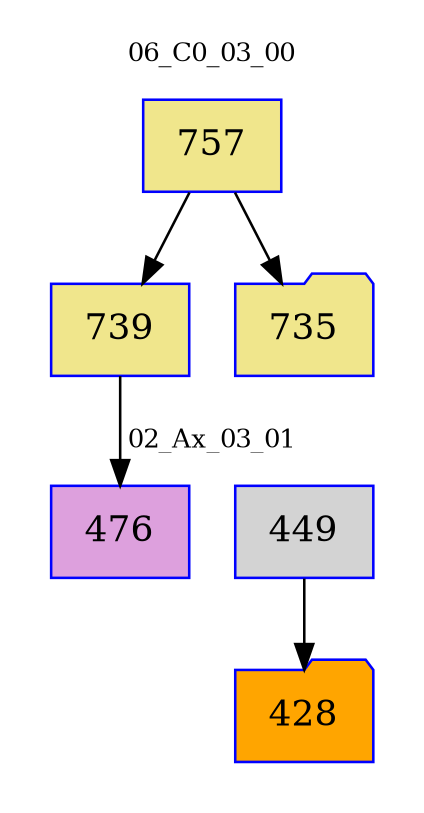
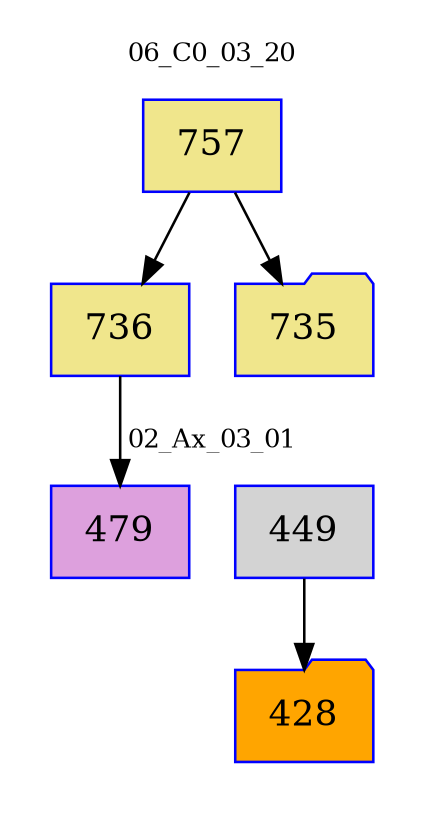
cluster "06_C0_03_00": label "06_C0_03_00" -> "06_C0_03_20"
node "739": label "739" -> "736"
node "476": label "476" -> "479"
